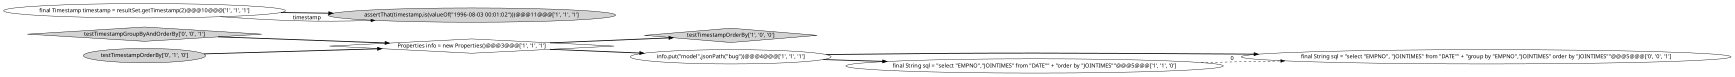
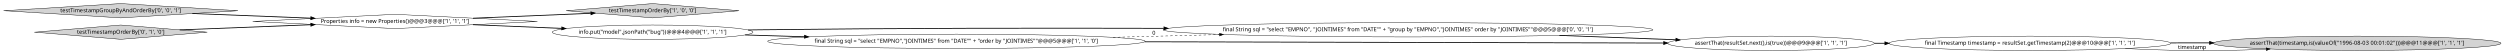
node "assertThat(resultSet.next(),is(true))@@@9@@@['1', '1', '1']": added
node "testTimestampOrderBy['0', '1', '0']": shape ellipse -> diamond
